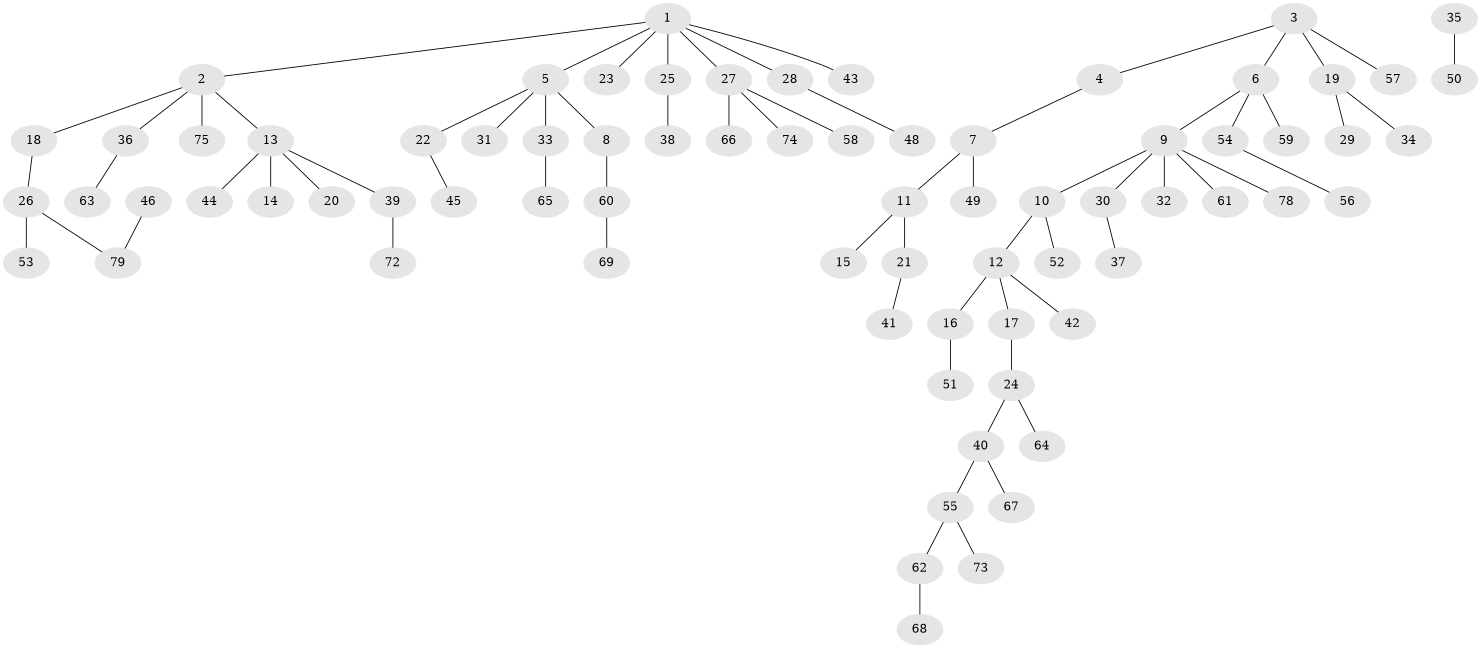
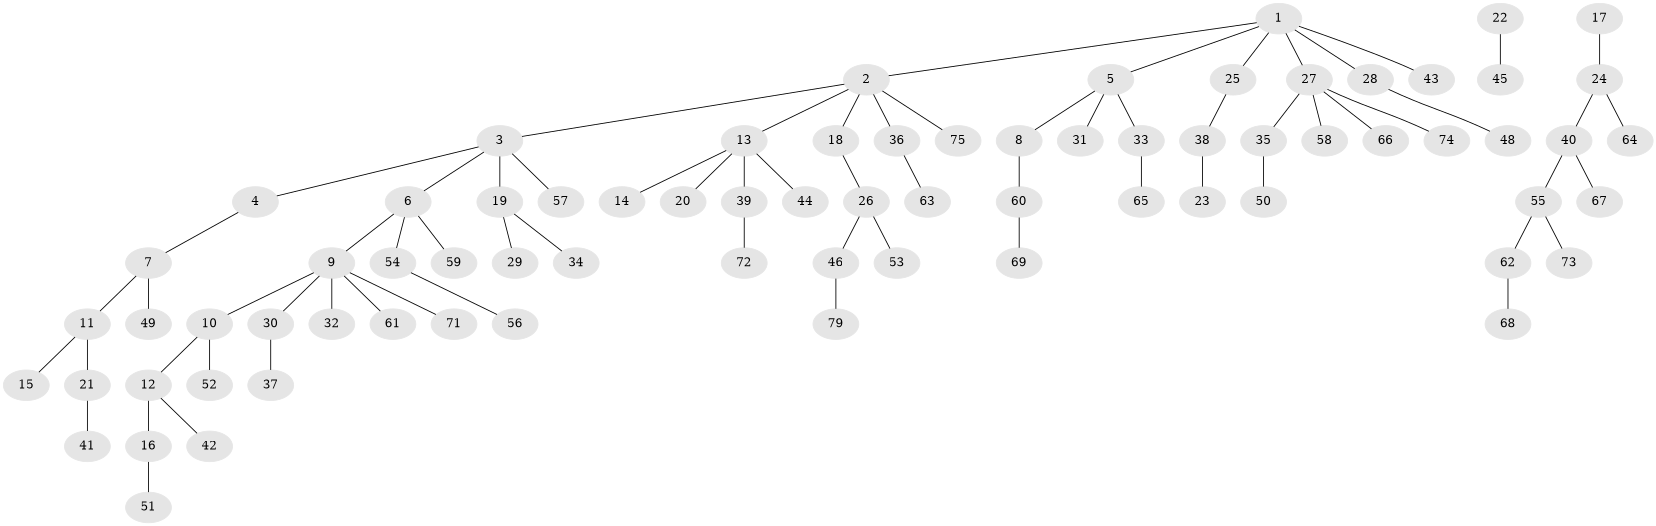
edge "1" -- "23": now "38" -- "23"
edge "5" -- "22": removed
edge "2" -- "3": added
edge "27" -- "35": added
node "78": label "78" -> "71"
edge "26" -- "79": now "26" -- "46"
edge "12" -- "17": removed
